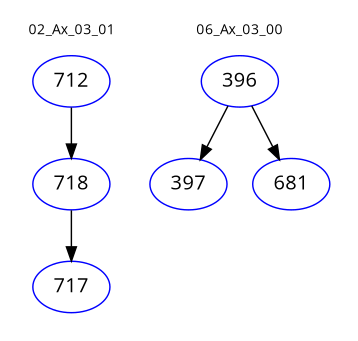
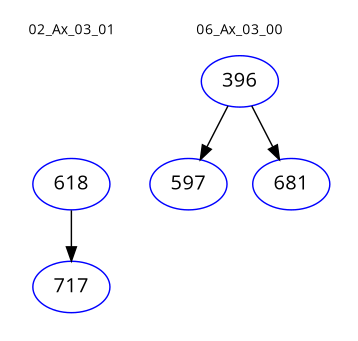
node "712": removed
node "718": label "718" -> "618"
node "397": label "397" -> "597"
